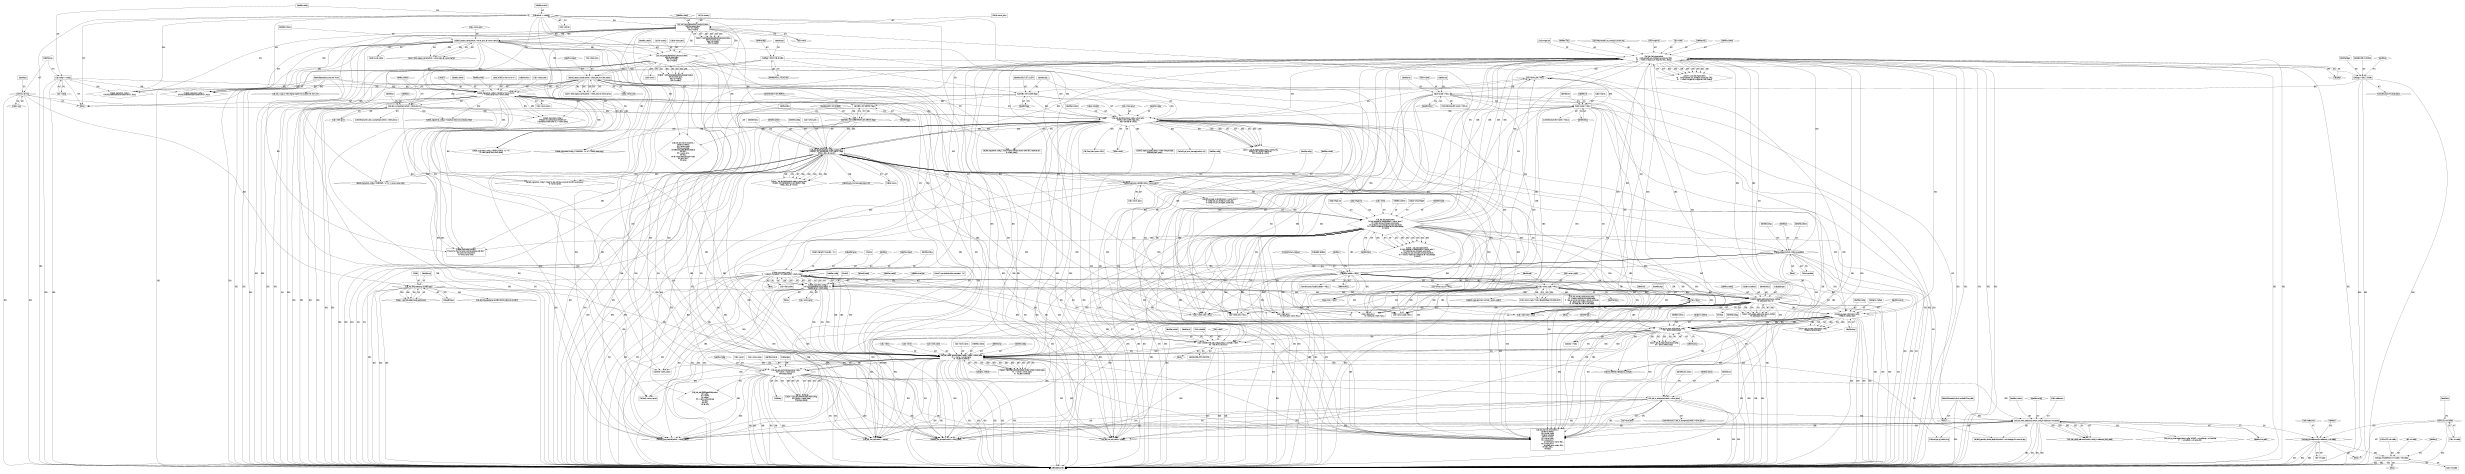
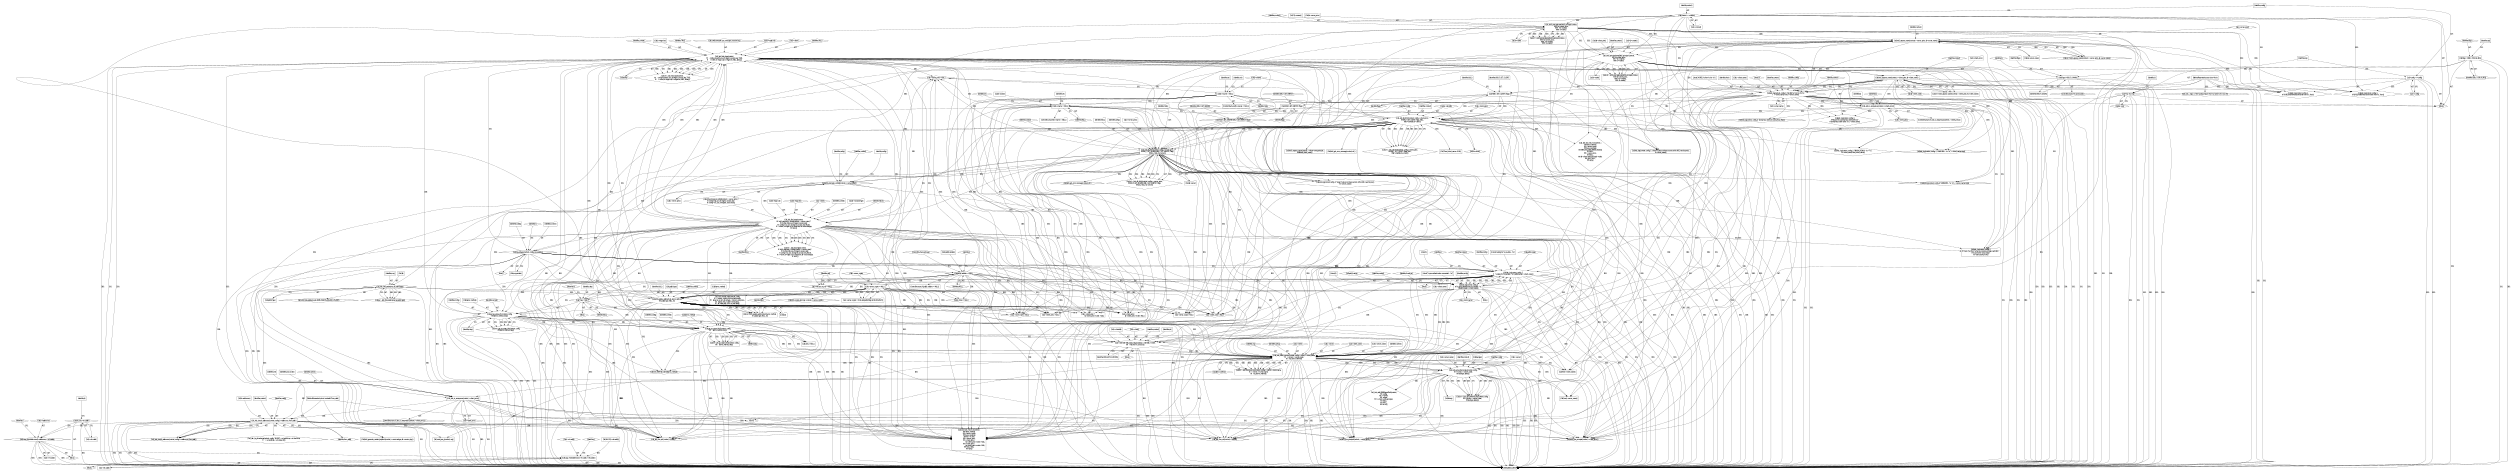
edge "(Call,flags |= HDB_F_CANON)" -> "(Identifier,HDB_F_CANON)": added, label "CFG:"
edge "(Call,b->sname == NULL)" -> "(Call,r->client_name = NULL)": now "(Call,b->sname)" -> "(Call,r->client_name = NULL)"
